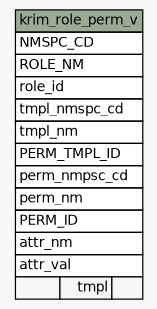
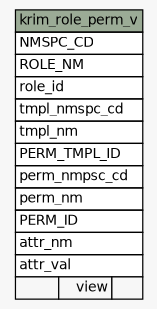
node "krim_role_perm_v": text "tmpl" -> "view"
